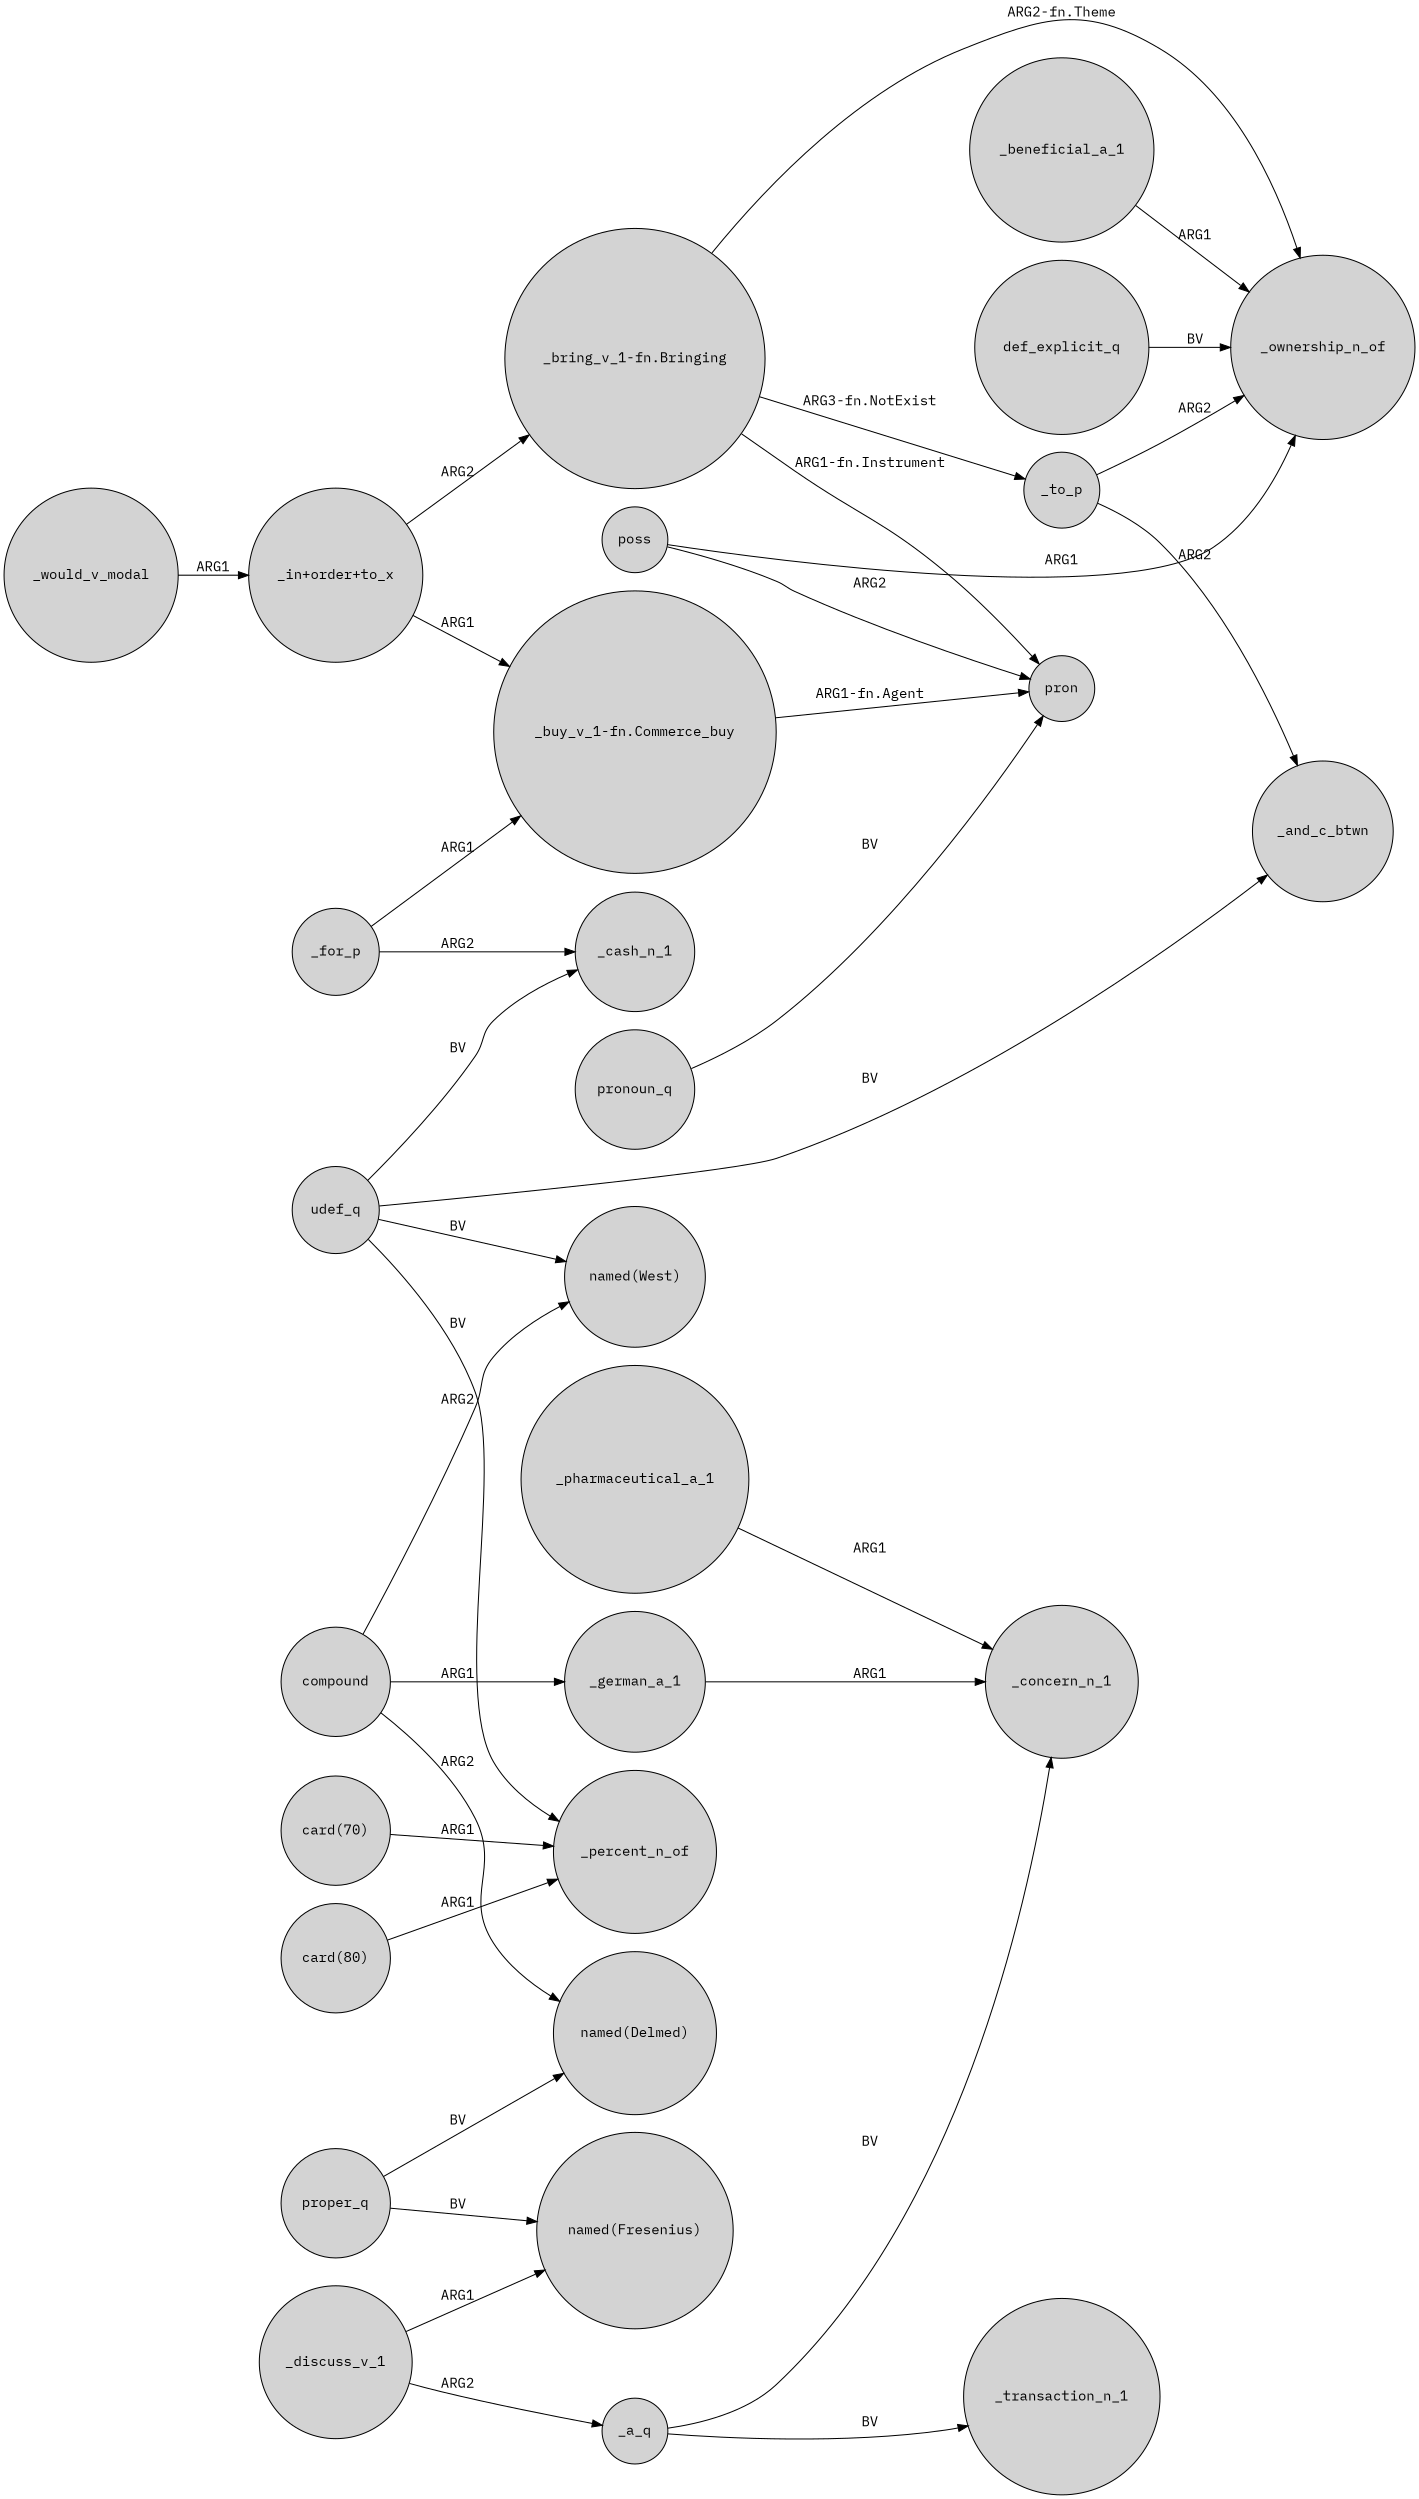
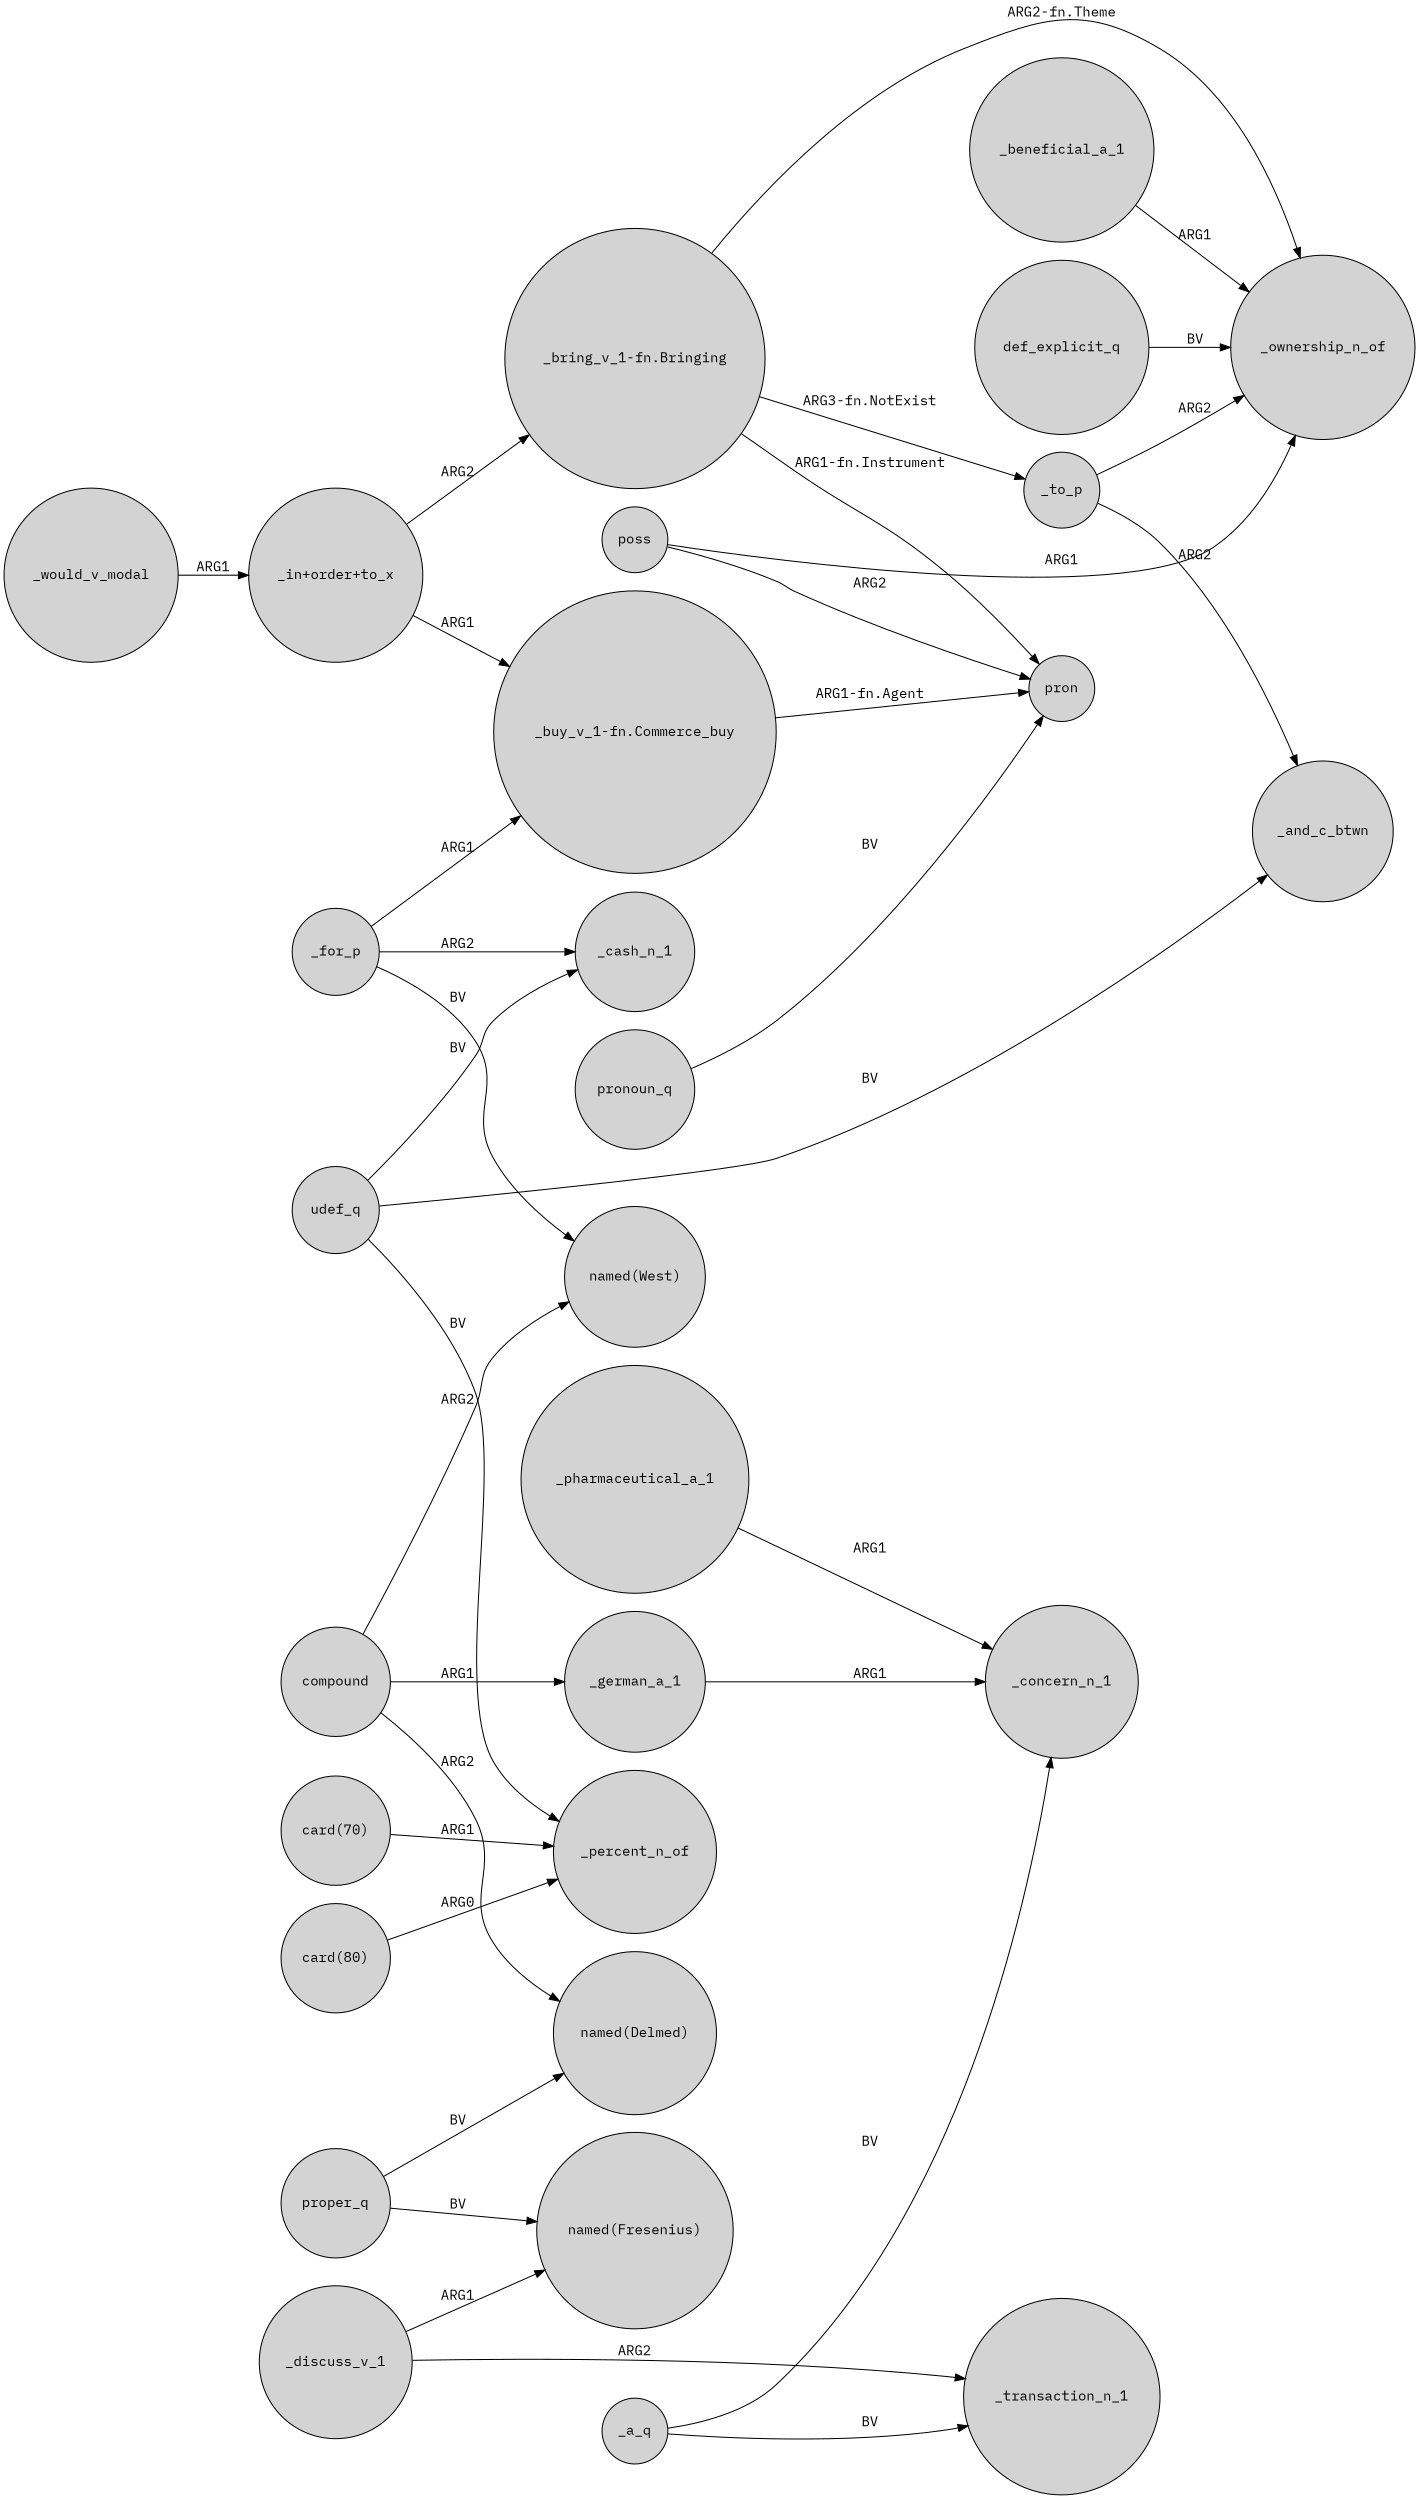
edge "udef_q" -> "named(West)": now "_for_p" -> "named(West)"
edge "card(80)" -> "_percent_n_of": label "ARG1" -> "ARG0"
edge "_discuss_v_1" -> "_a_q": now "_discuss_v_1" -> "_transaction_n_1"
